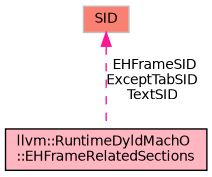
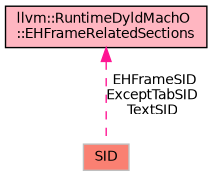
edge "llvm::RuntimeDyldMachO ::EHFrameRelatedSections" -> "SID": reversed
